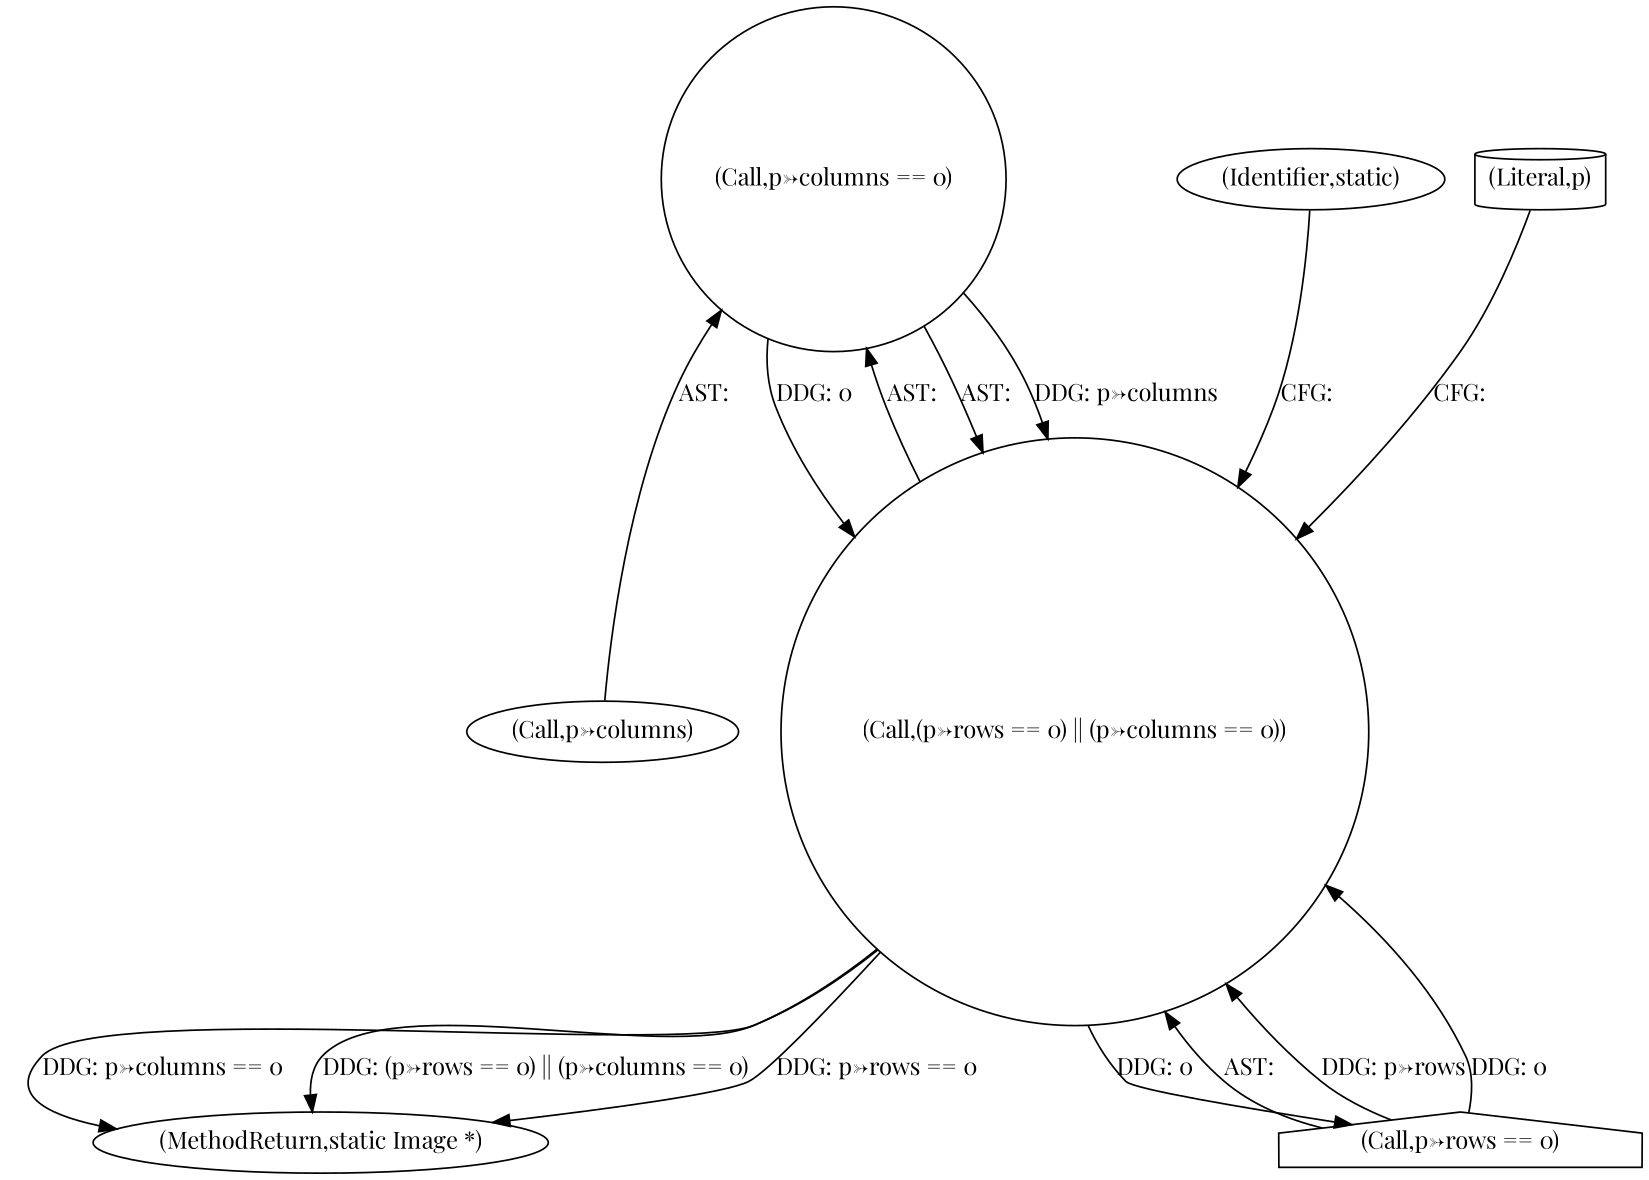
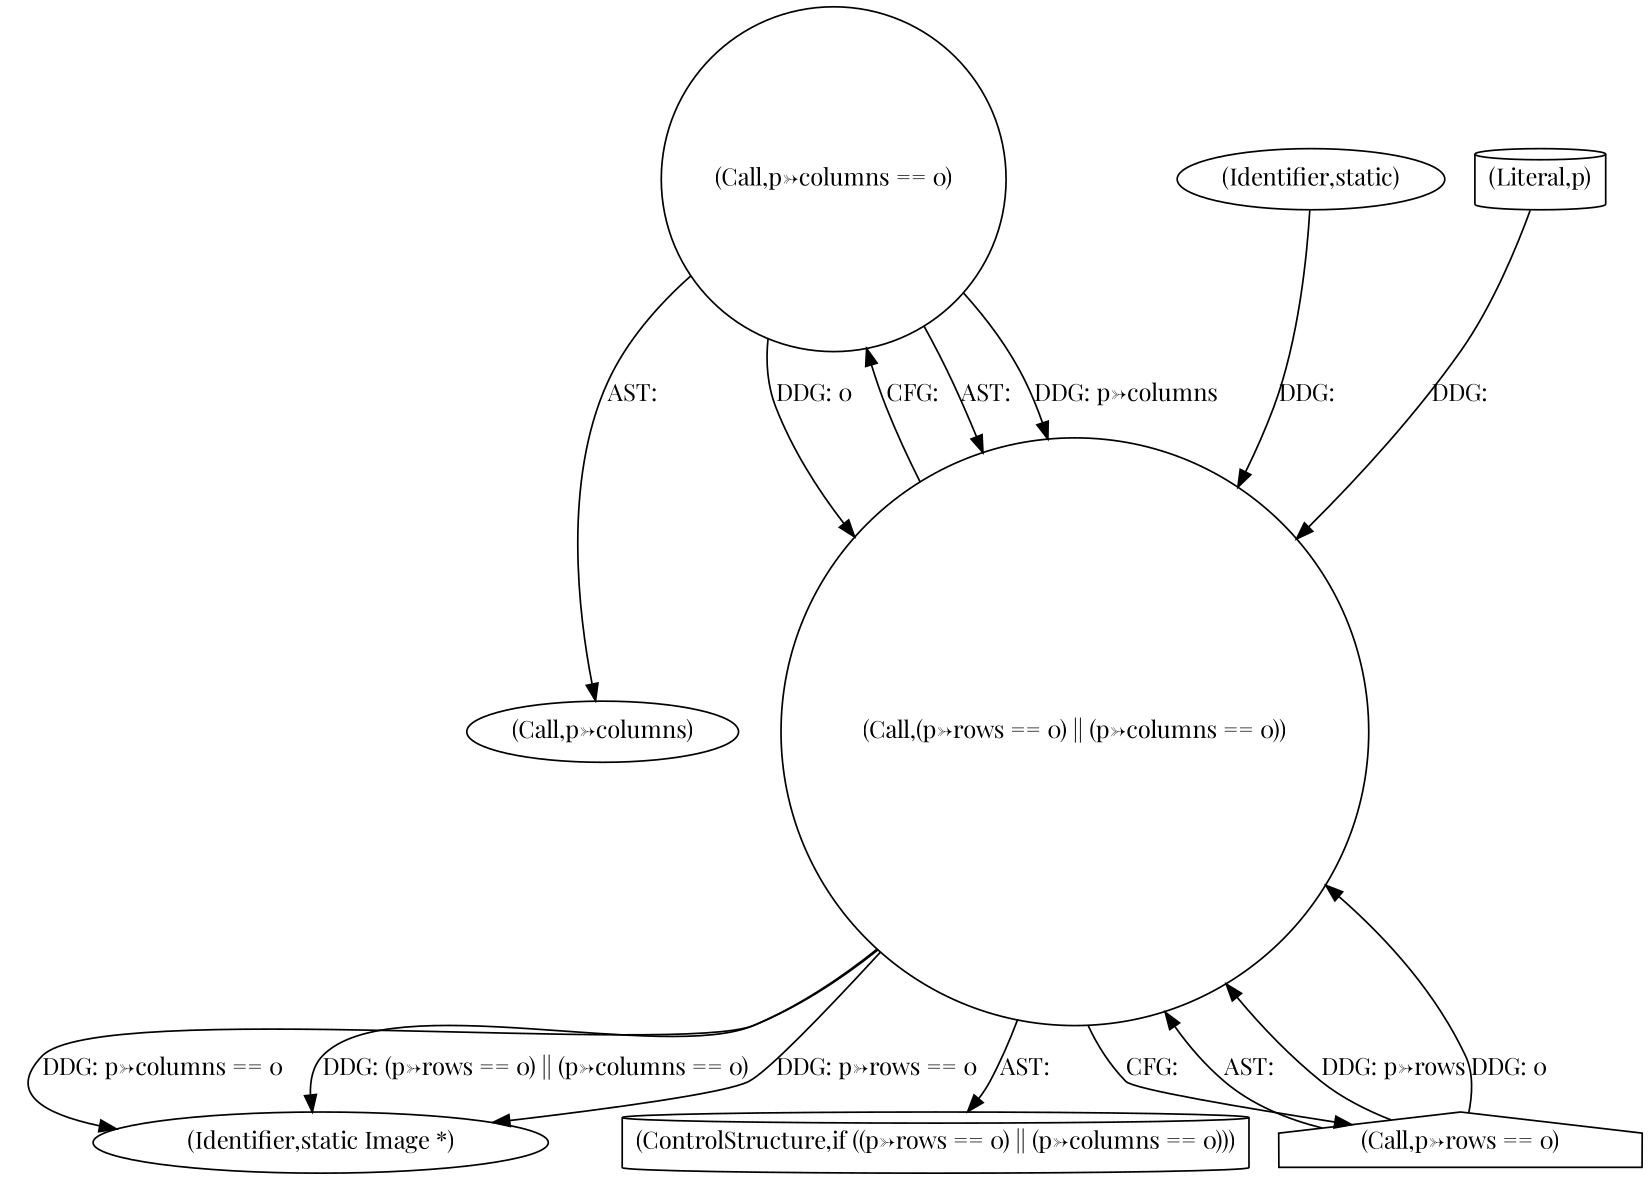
edge "(Call,(p->rows == 0) || (p->columns == 0))" -> "(Call,p->columns == 0)": label "AST: " -> "CFG: "
edge "(Identifier,static)" -> "(Call,(p->rows == 0) || (p->columns == 0))": label "CFG: " -> "DDG: "
edge "(Literal,p)" -> "(Call,(p->rows == 0) || (p->columns == 0))": label "CFG: " -> "DDG: "
edge "(Call,p->columns)" -> "(Call,p->columns == 0)": reversed
edge "(Call,(p->rows == 0) || (p->columns == 0))" -> "(Call,p->rows == 0)": label "DDG: 0" -> "CFG: "
node "(MethodReturn,static Image *)": label "(MethodReturn,static Image *)" -> "(Identifier,static Image *)"
node "(ControlStructure,if ((p->rows == 0) || (p->columns == 0)))": added
